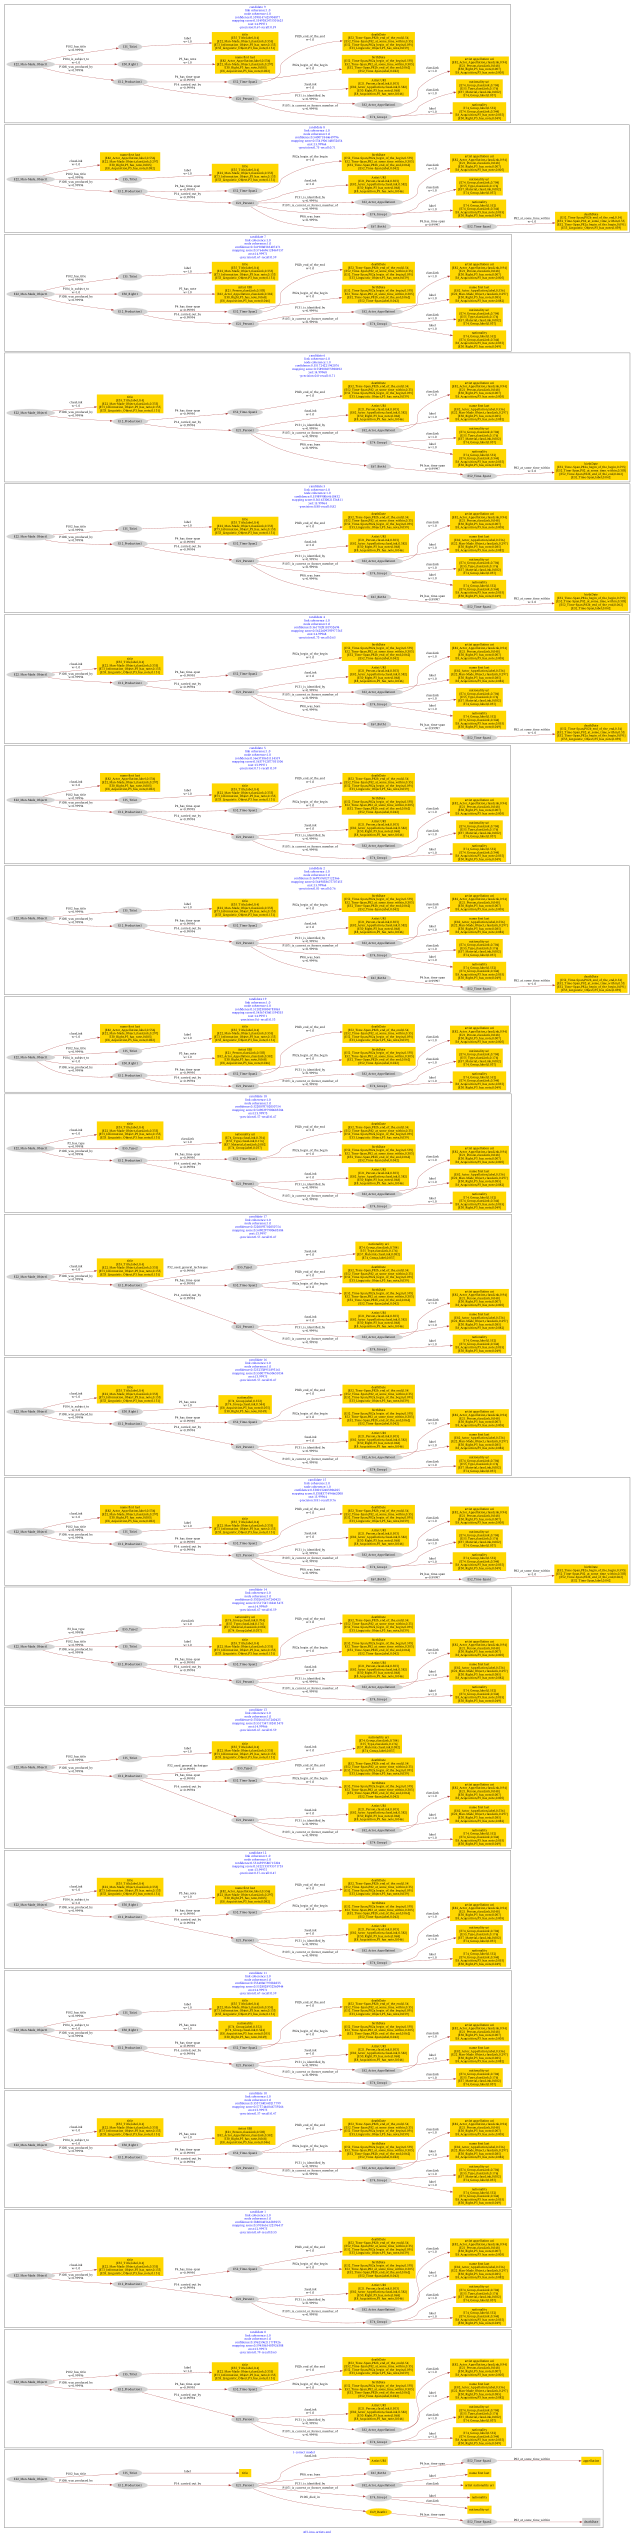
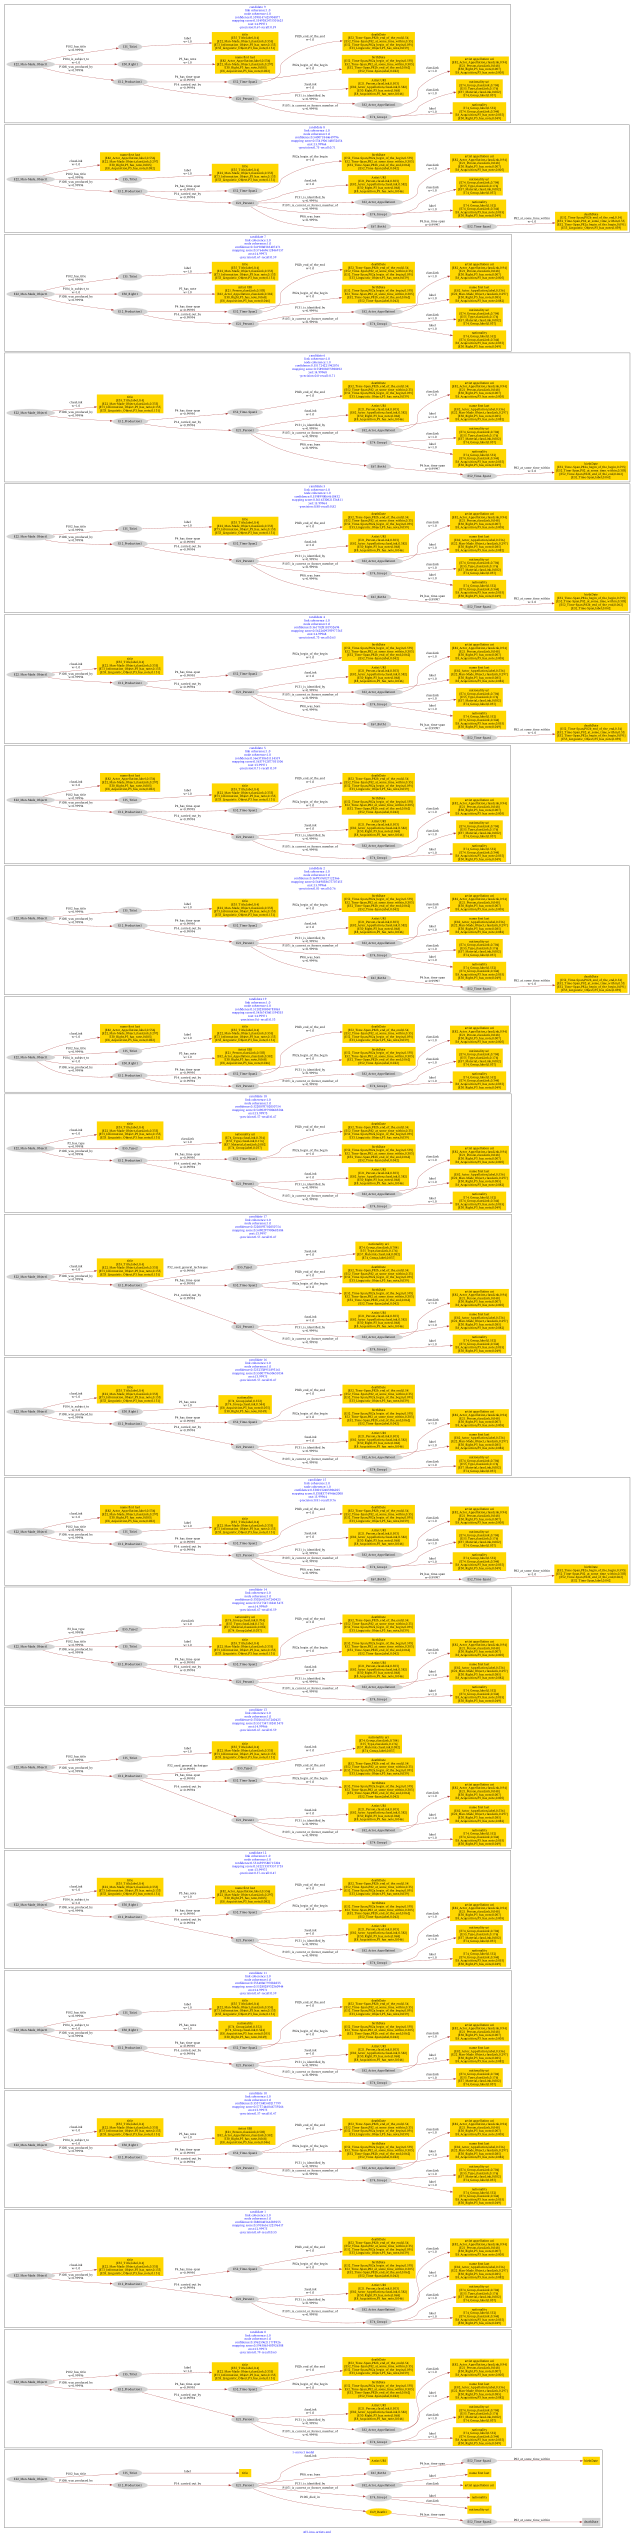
node "appellation": label "appellation" -> "birthDate"
node "artist nationality uri": label "artist nationality uri" -> "artist appellation uri"
